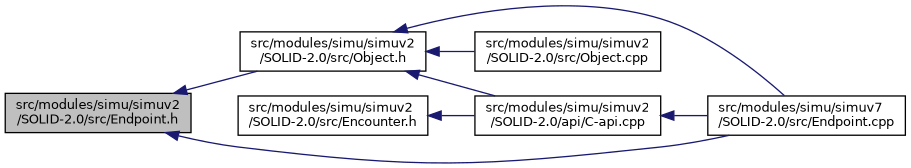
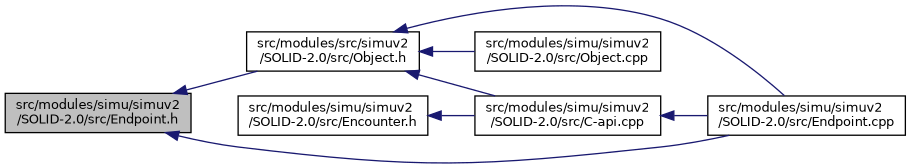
node "src/modules/simu/simuv2 /SOLID-2.0/src/Object.h": label "src/modules/simu/simuv2 /SOLID-2.0/src/Object.h" -> "src/modules/src/simuv2 /SOLID-2.0/src/Object.h"
node "src/modules/simu/simuv2 /SOLID-2.0/api/C-api.cpp": label "src/modules/simu/simuv2 /SOLID-2.0/api/C-api.cpp" -> "src/modules/simu/simuv2 /SOLID-2.0/src/C-api.cpp"
node "src/modules/simu/simuv7 /SOLID-2.0/src/Endpoint.cpp": label "src/modules/simu/simuv7 /SOLID-2.0/src/Endpoint.cpp" -> "src/modules/simu/simuv2 /SOLID-2.0/src/Endpoint.cpp"
